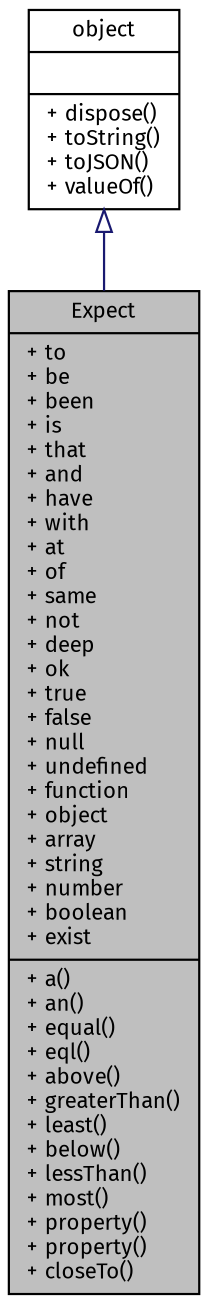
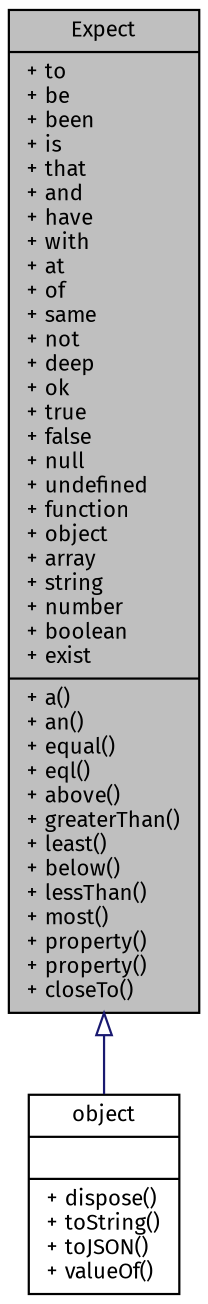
edge "Expect" -> "object": reversed
